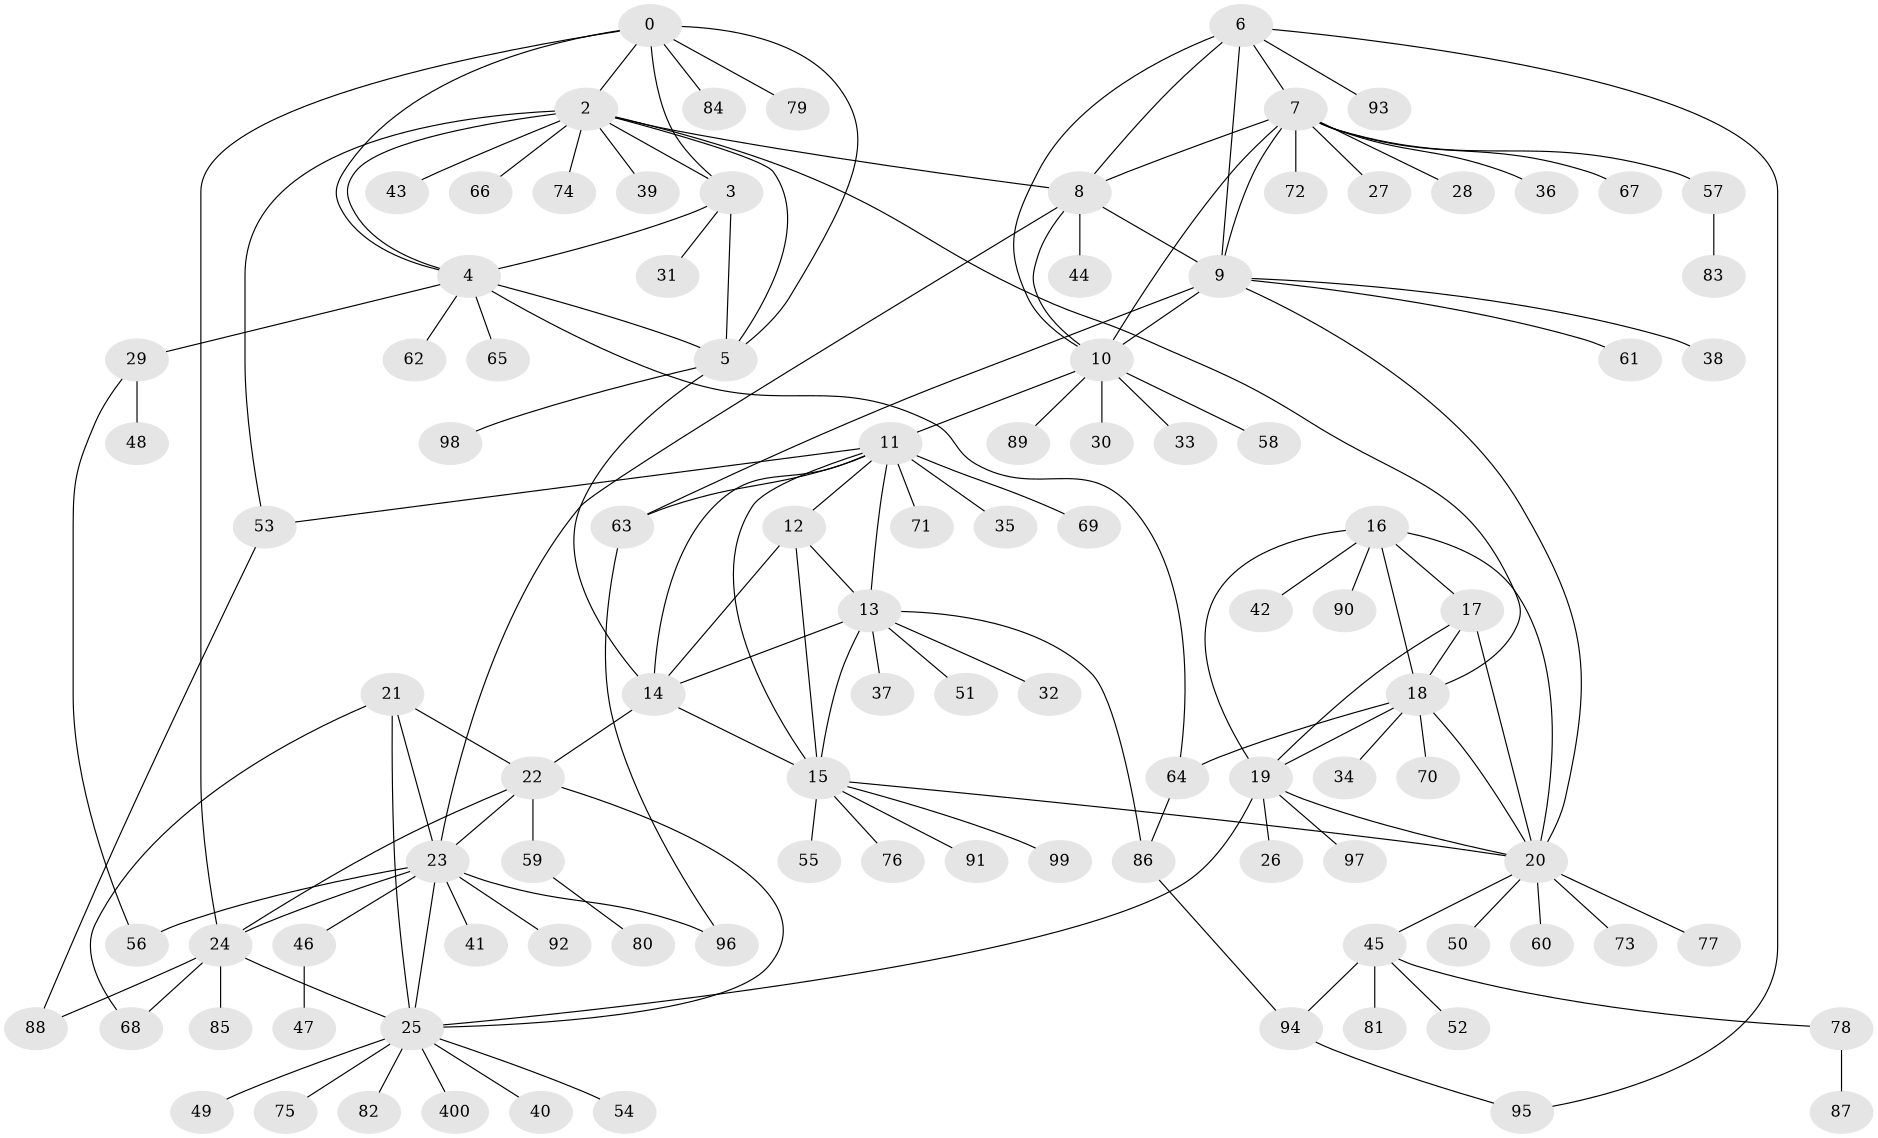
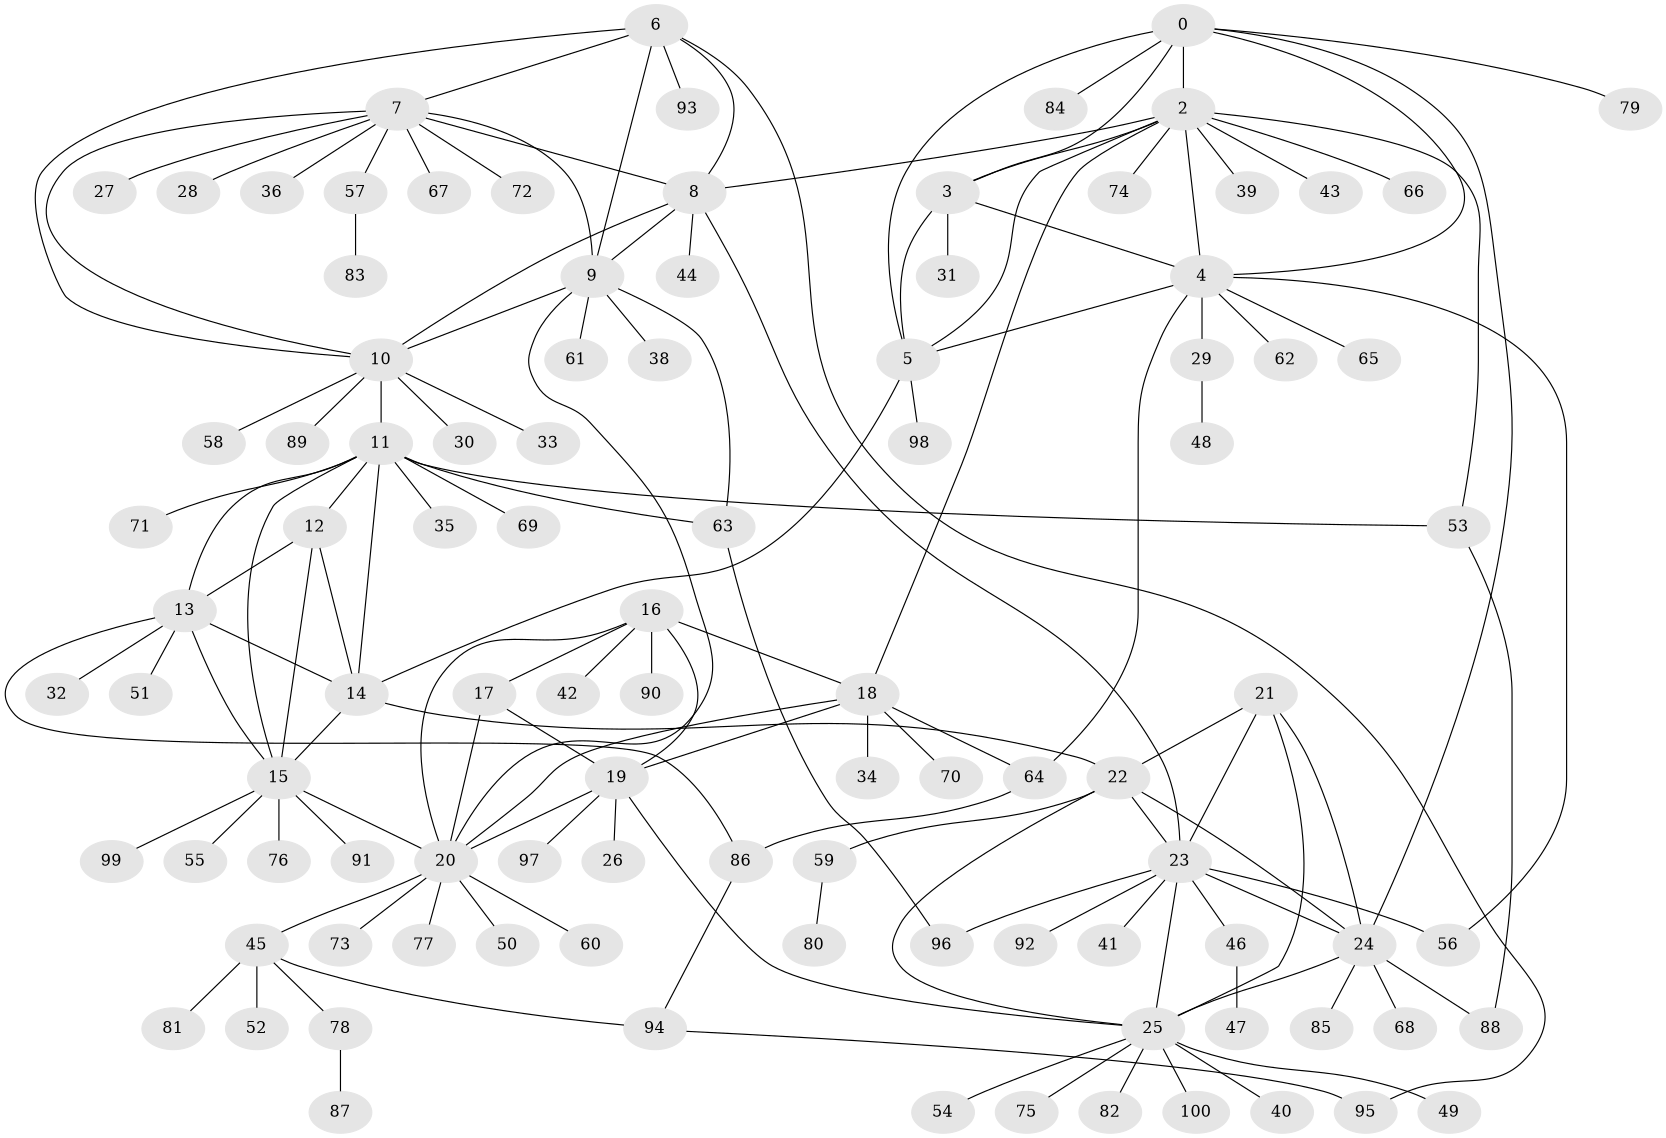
edge "29" -- "56": now "4" -- "56"
edge "17" -- "18": removed
node "37": removed
edge "21" -- "68": now "21" -- "24"
node "400": label "400" -> "100"
